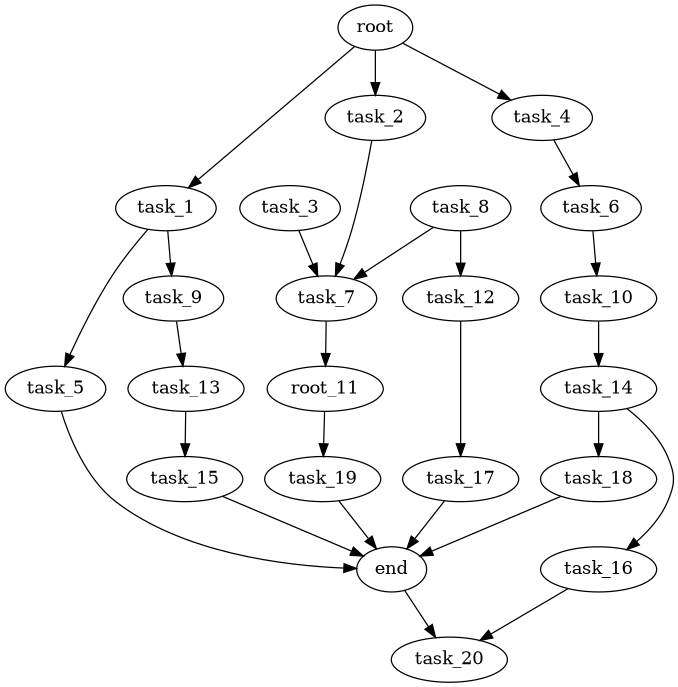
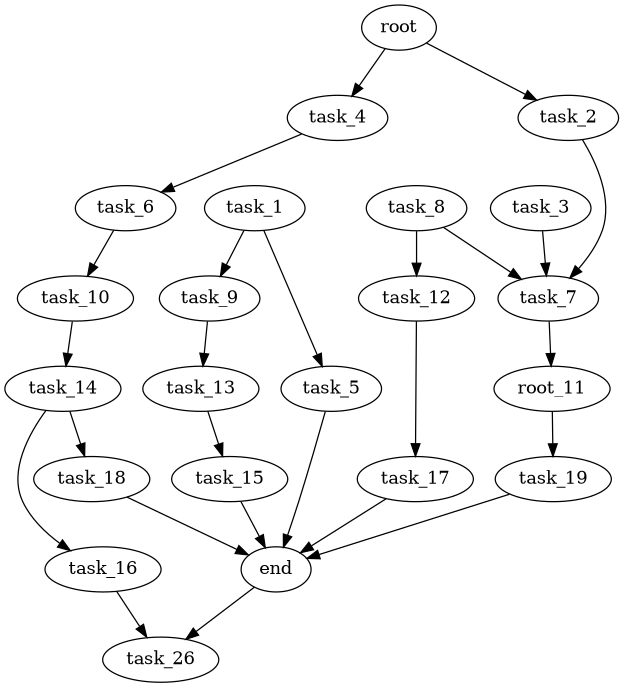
edge "root" -> "task_1": removed
node "task_20": label "task_20" -> "task_26"
